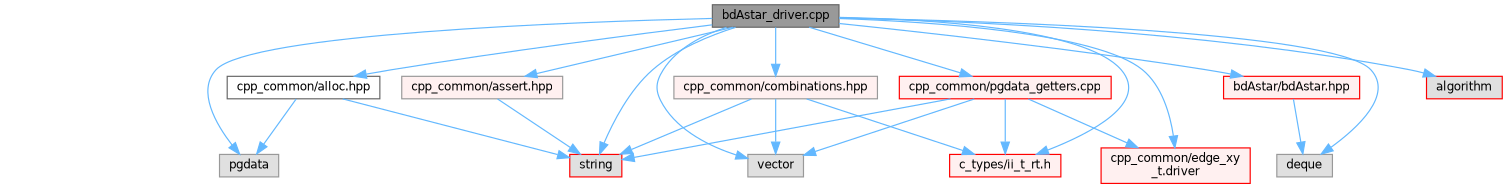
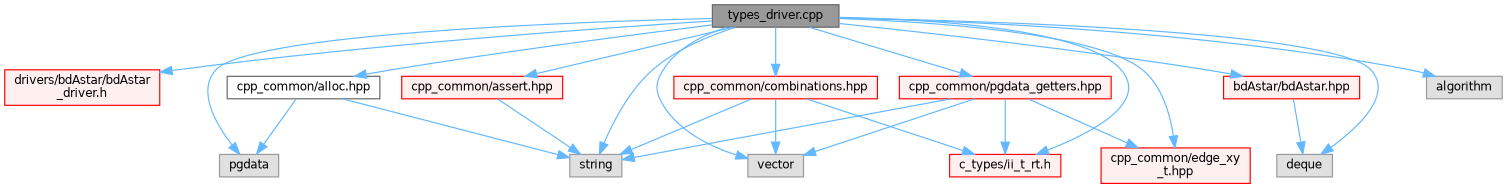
node "bdAstar_driver.cpp": label "bdAstar_driver.cpp" -> "types_driver.cpp"
node "drivers/bdAstar/bdAstar _driver.h": added
node "cpp_common/assert.hpp": color grey60 -> red
node "cpp_common/combinations.hpp": color grey60 -> red
node "cpp_common/pgdata_getters.cpp": label "cpp_common/pgdata_getters.cpp" -> "cpp_common/pgdata_getters.hpp"
node "algorithm": color red -> grey60
node "string": color red -> grey60
node "cpp_common/edge_xy _t.driver": label "cpp_common/edge_xy _t.driver" -> "cpp_common/edge_xy _t.hpp"
